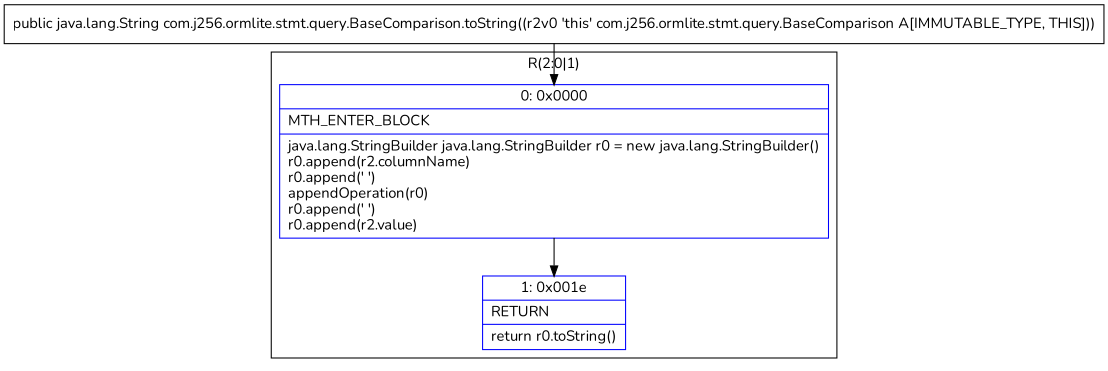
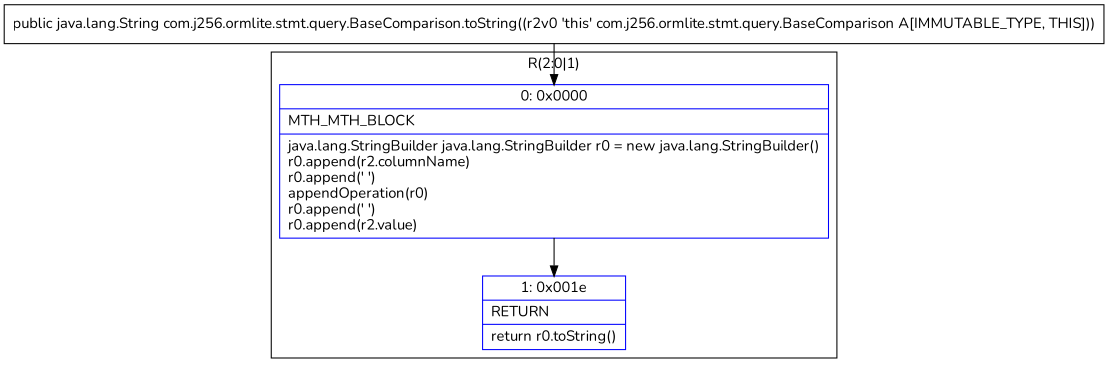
node "0: 0x0000": text "MTH_ENTER_BLOCK" -> "MTH_MTH_BLOCK"
